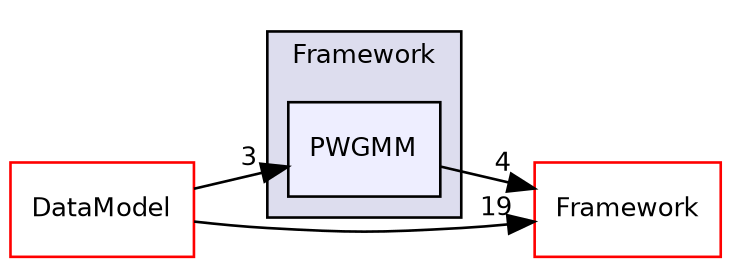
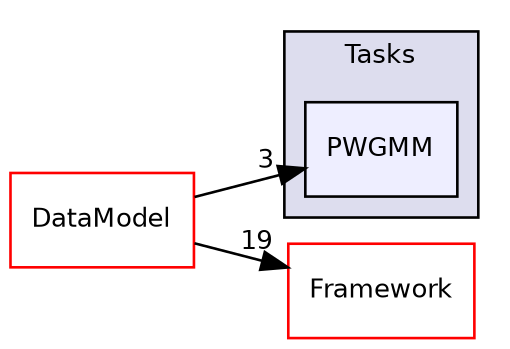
cluster "Framework": label "Framework" -> "Tasks"
edge "PWGMM" -> "Framework": removed
